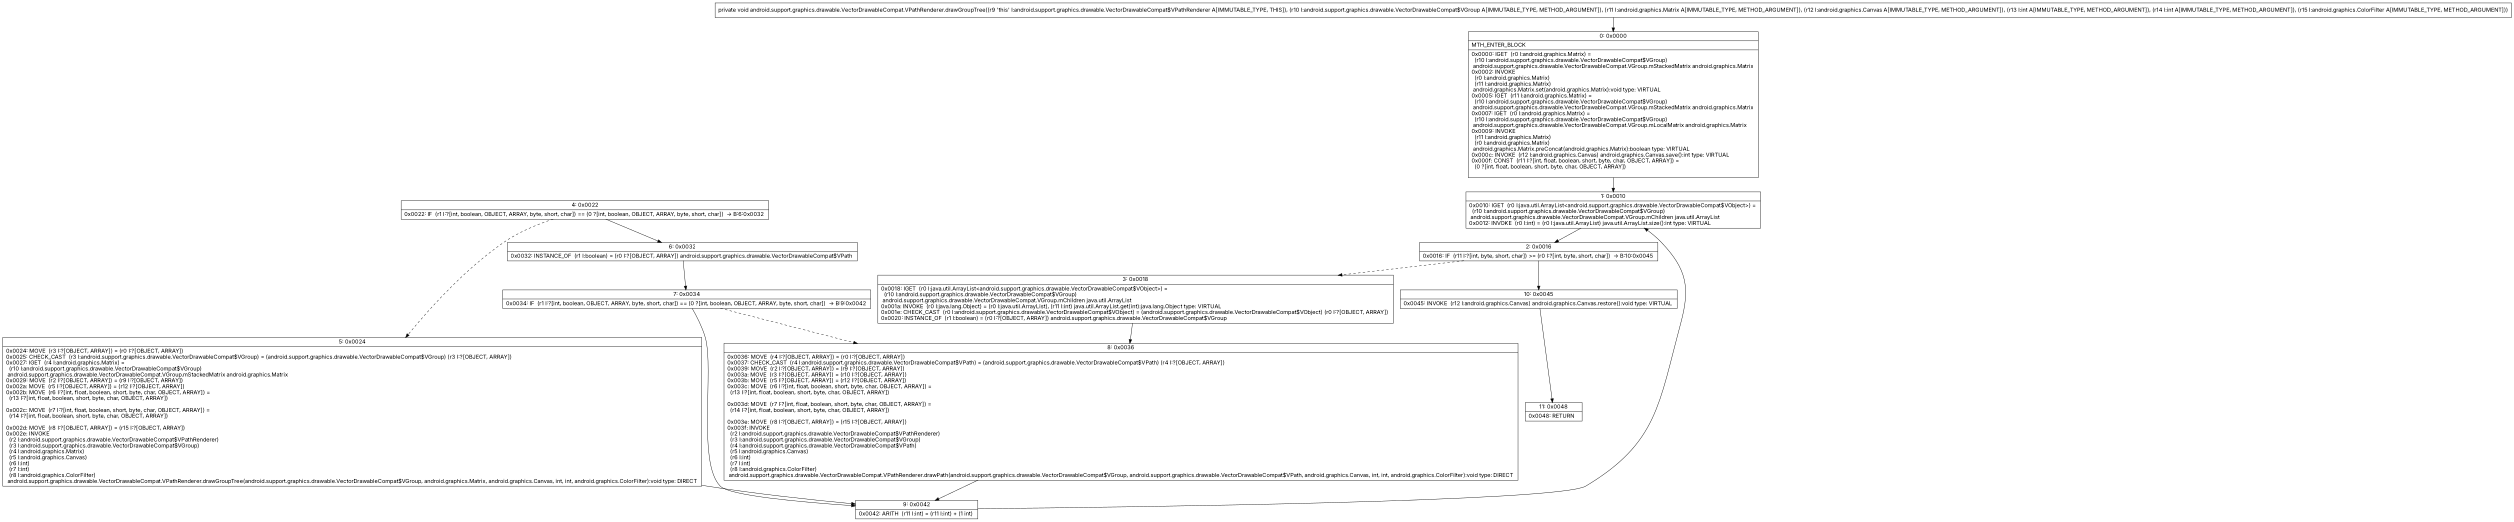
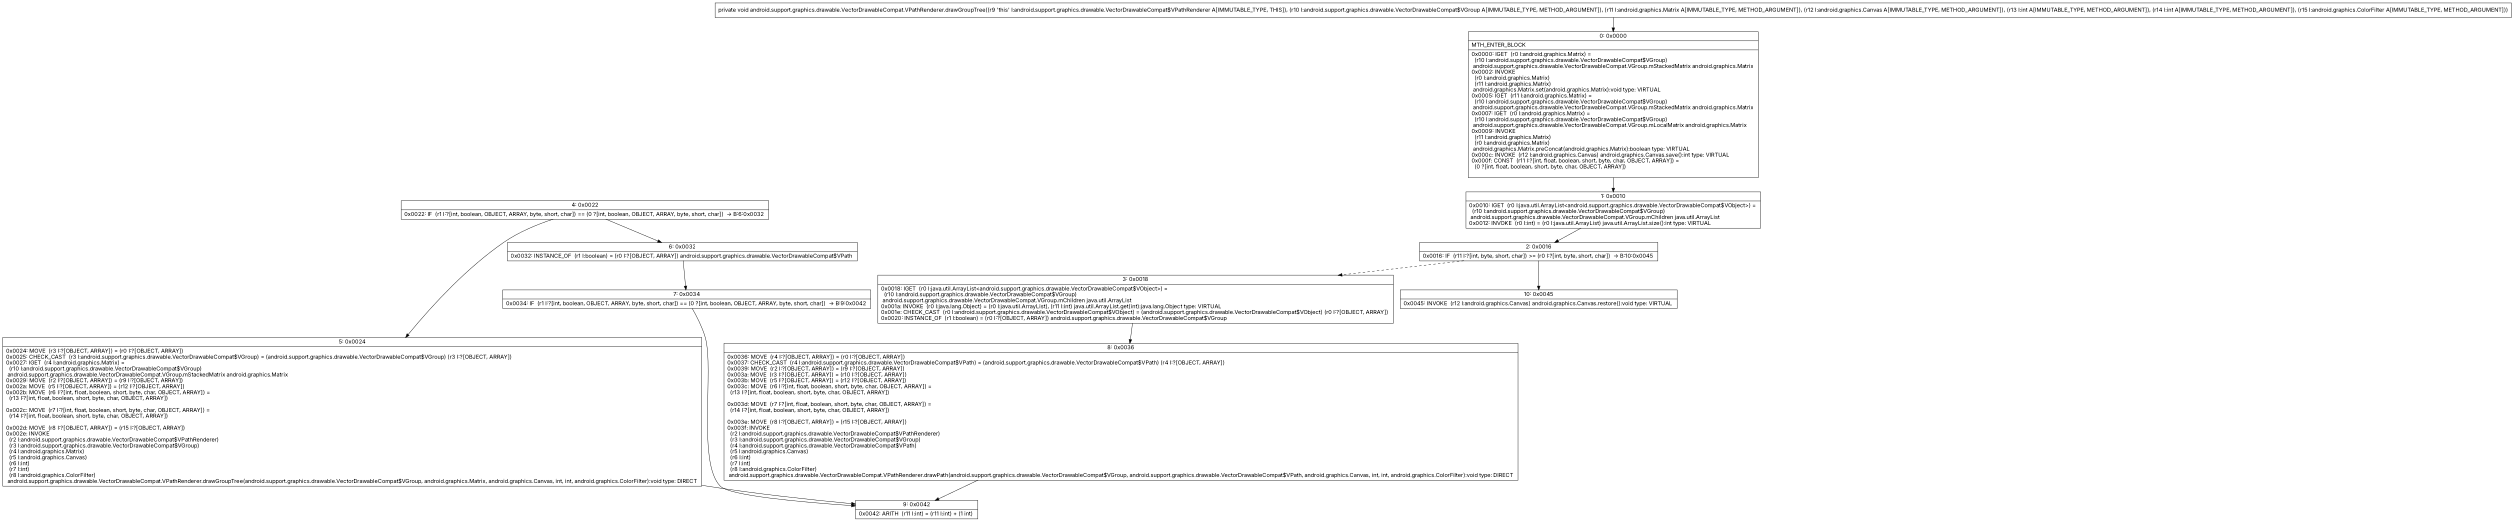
edge "4: 0x0022" -> "5: 0x0024": style dashed -> solid
edge "7: 0x0034" -> "8: 0x0036": removed
node "11: 0x0048": removed
edge "9: 0x0042" -> "1: 0x0010": removed
